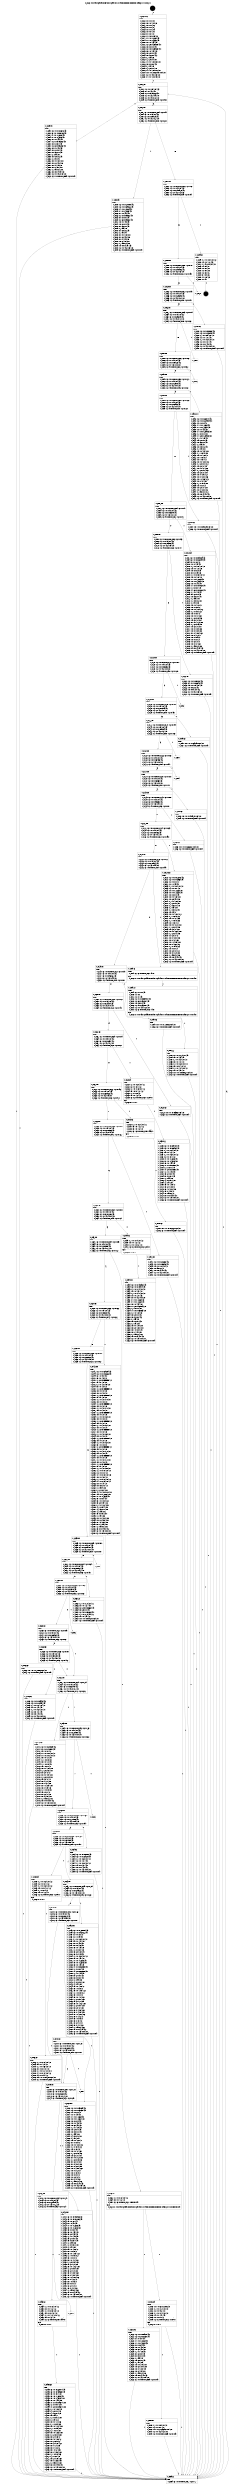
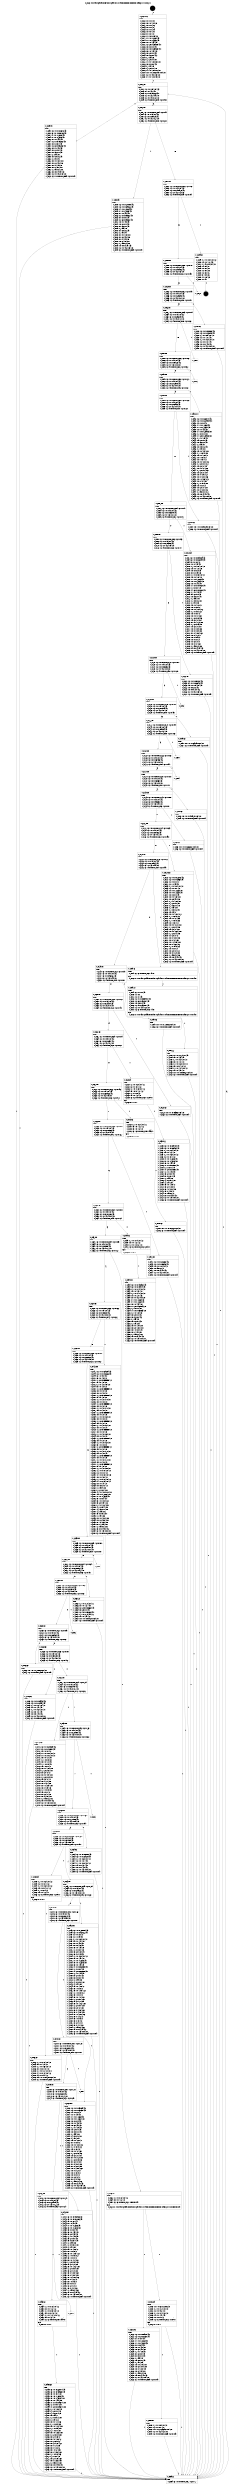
edge "0x40163c [28]" -> "0x401674 [28]": now "0x40163c [28]" -> "0x401b5a [15]"
edge "0x401700 [28]" -> "0x401738 [28]": now "0x401700 [28]" -> "0x40171c [28]"
